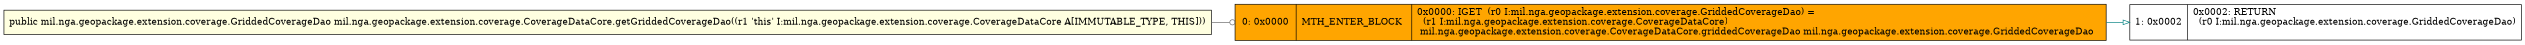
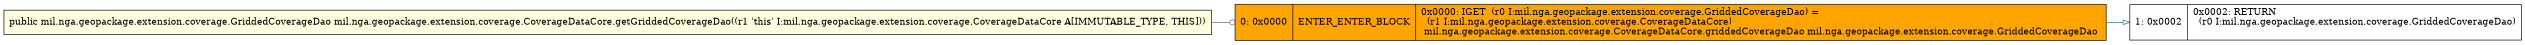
node "0: 0x0000": text "MTH_ENTER_BLOCK" -> "ENTER_ENTER_BLOCK"
